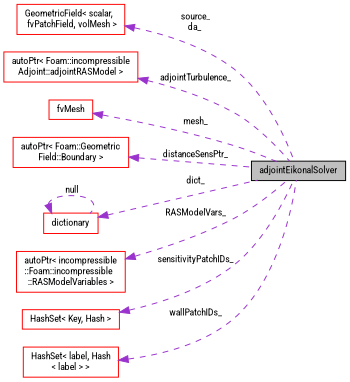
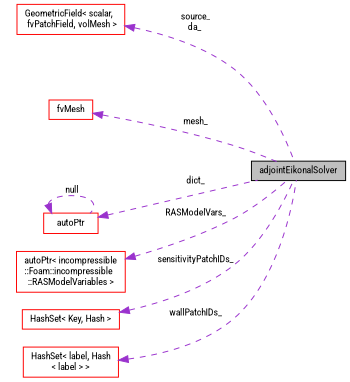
node "autoPtr< Foam::incompressible Adjoint::adjointRASModel >": removed
node "autoPtr< Foam::Geometric Field::Boundary >": removed
node "dictionary": label "dictionary" -> "autoPtr"
